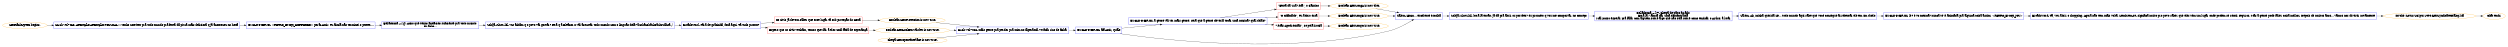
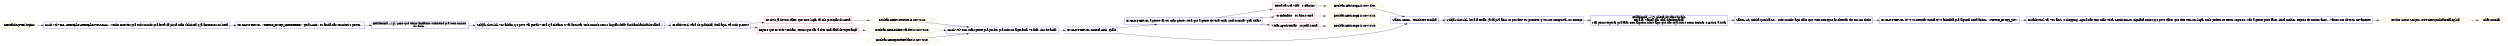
edge "Boolean HexSongB is now true." -> "Salem: Hmm… excelente escolha": removed
node "Chat ends.": label "Chat ends." -> "Chat música."
node "HexRankUpTo5 begins.": shape ellipse -> box
node "xX GLIMMER Xx: aff Amir, qualé": label "xX GLIMMER Xx: aff Amir, qualé" -> "xX GLIMMER Xx: música Amir, qualé"
node "Chega HexOpenThePlace is now true.": label "Chega HexOpenThePlace is now true." -> "Boolean HexOpenThePlace is now true."
